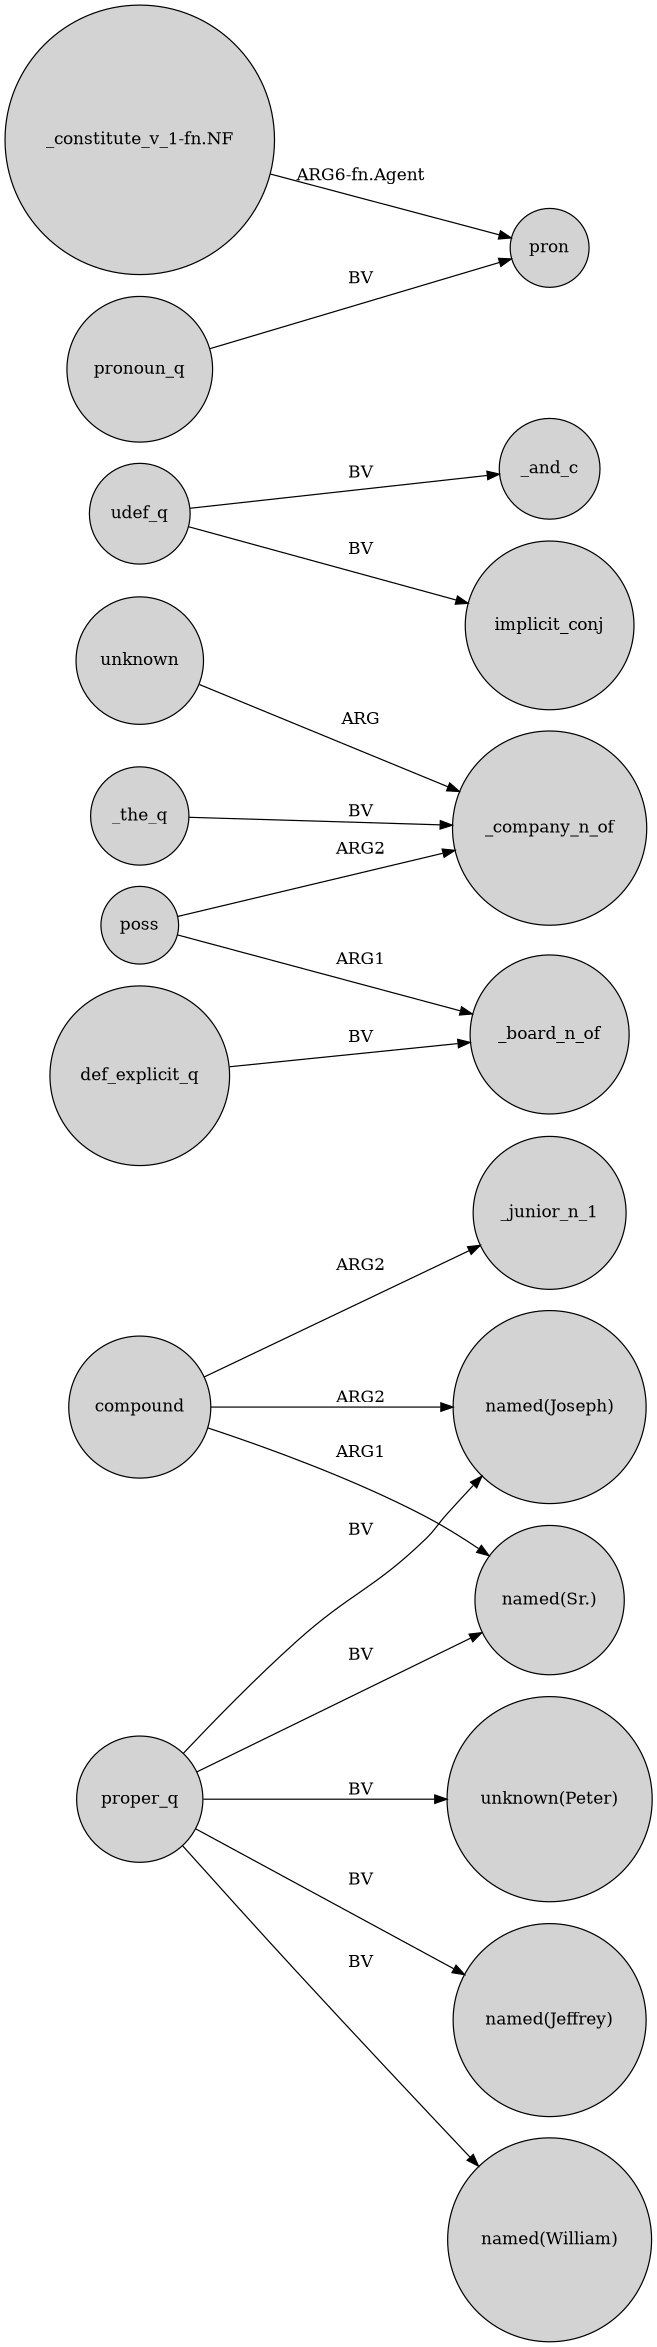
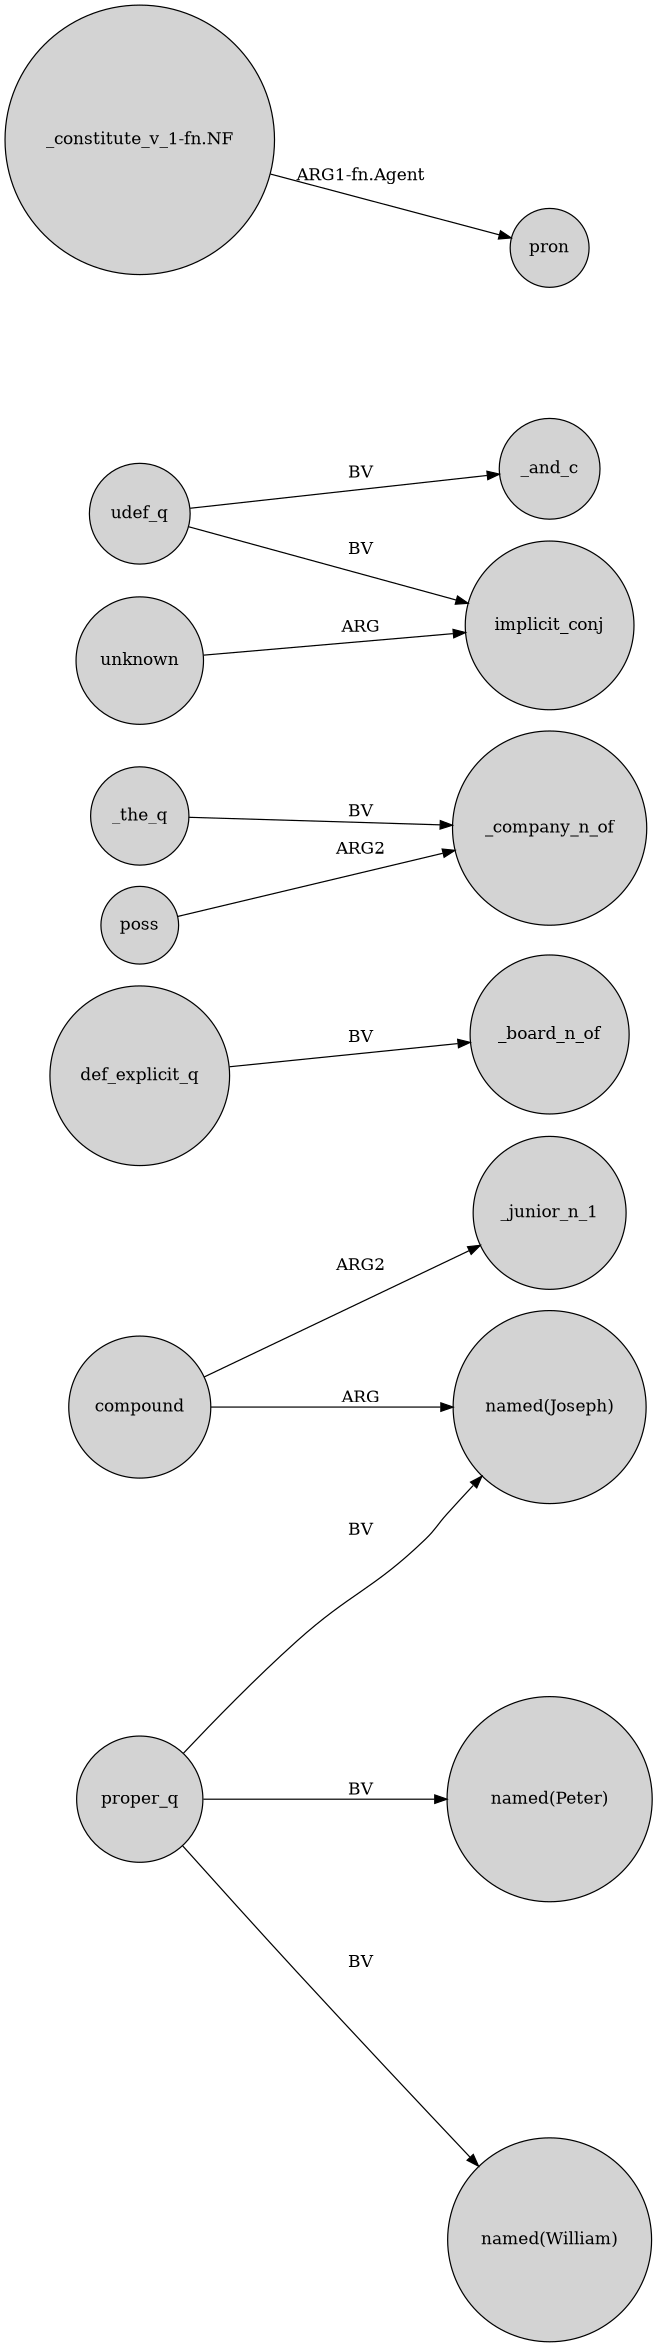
edge "_constitute_v_1-fn.NF" -> "pron": label "ARG6-fn.Agent" -> "ARG1-fn.Agent"
node "pronoun_q": removed
edge "unknown" -> "_company_n_of": now "unknown" -> "implicit_conj"
edge "poss" -> "_board_n_of": removed, label "ARG1"
edge "compound" -> "named(Joseph)": label "ARG2" -> "ARG"
node "named(Sr.)": removed
node "unknown(Peter)": label "unknown(Peter)" -> "named(Peter)"
node "named(Jeffrey)": removed
